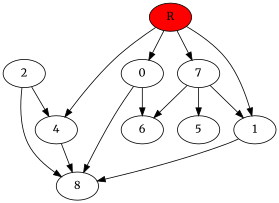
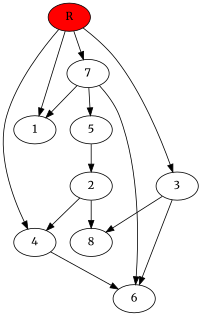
node "0": label "0" -> "3"
edge "4" -> "8": now "4" -> "6"
edge "5" -> "2": added
edge "1" -> "8": removed
